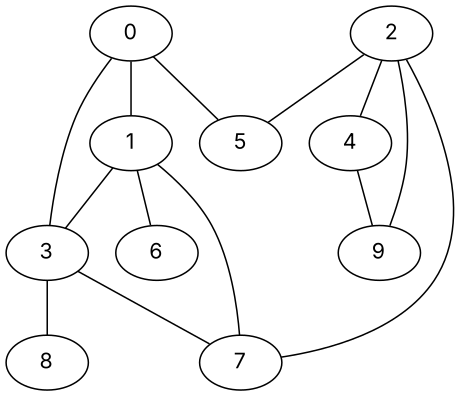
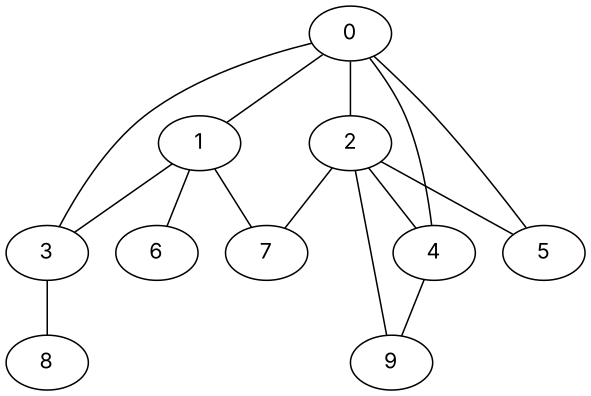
edge "0" -- "2": added
edge "0" -- "4": added
edge "3" -- "7": removed
